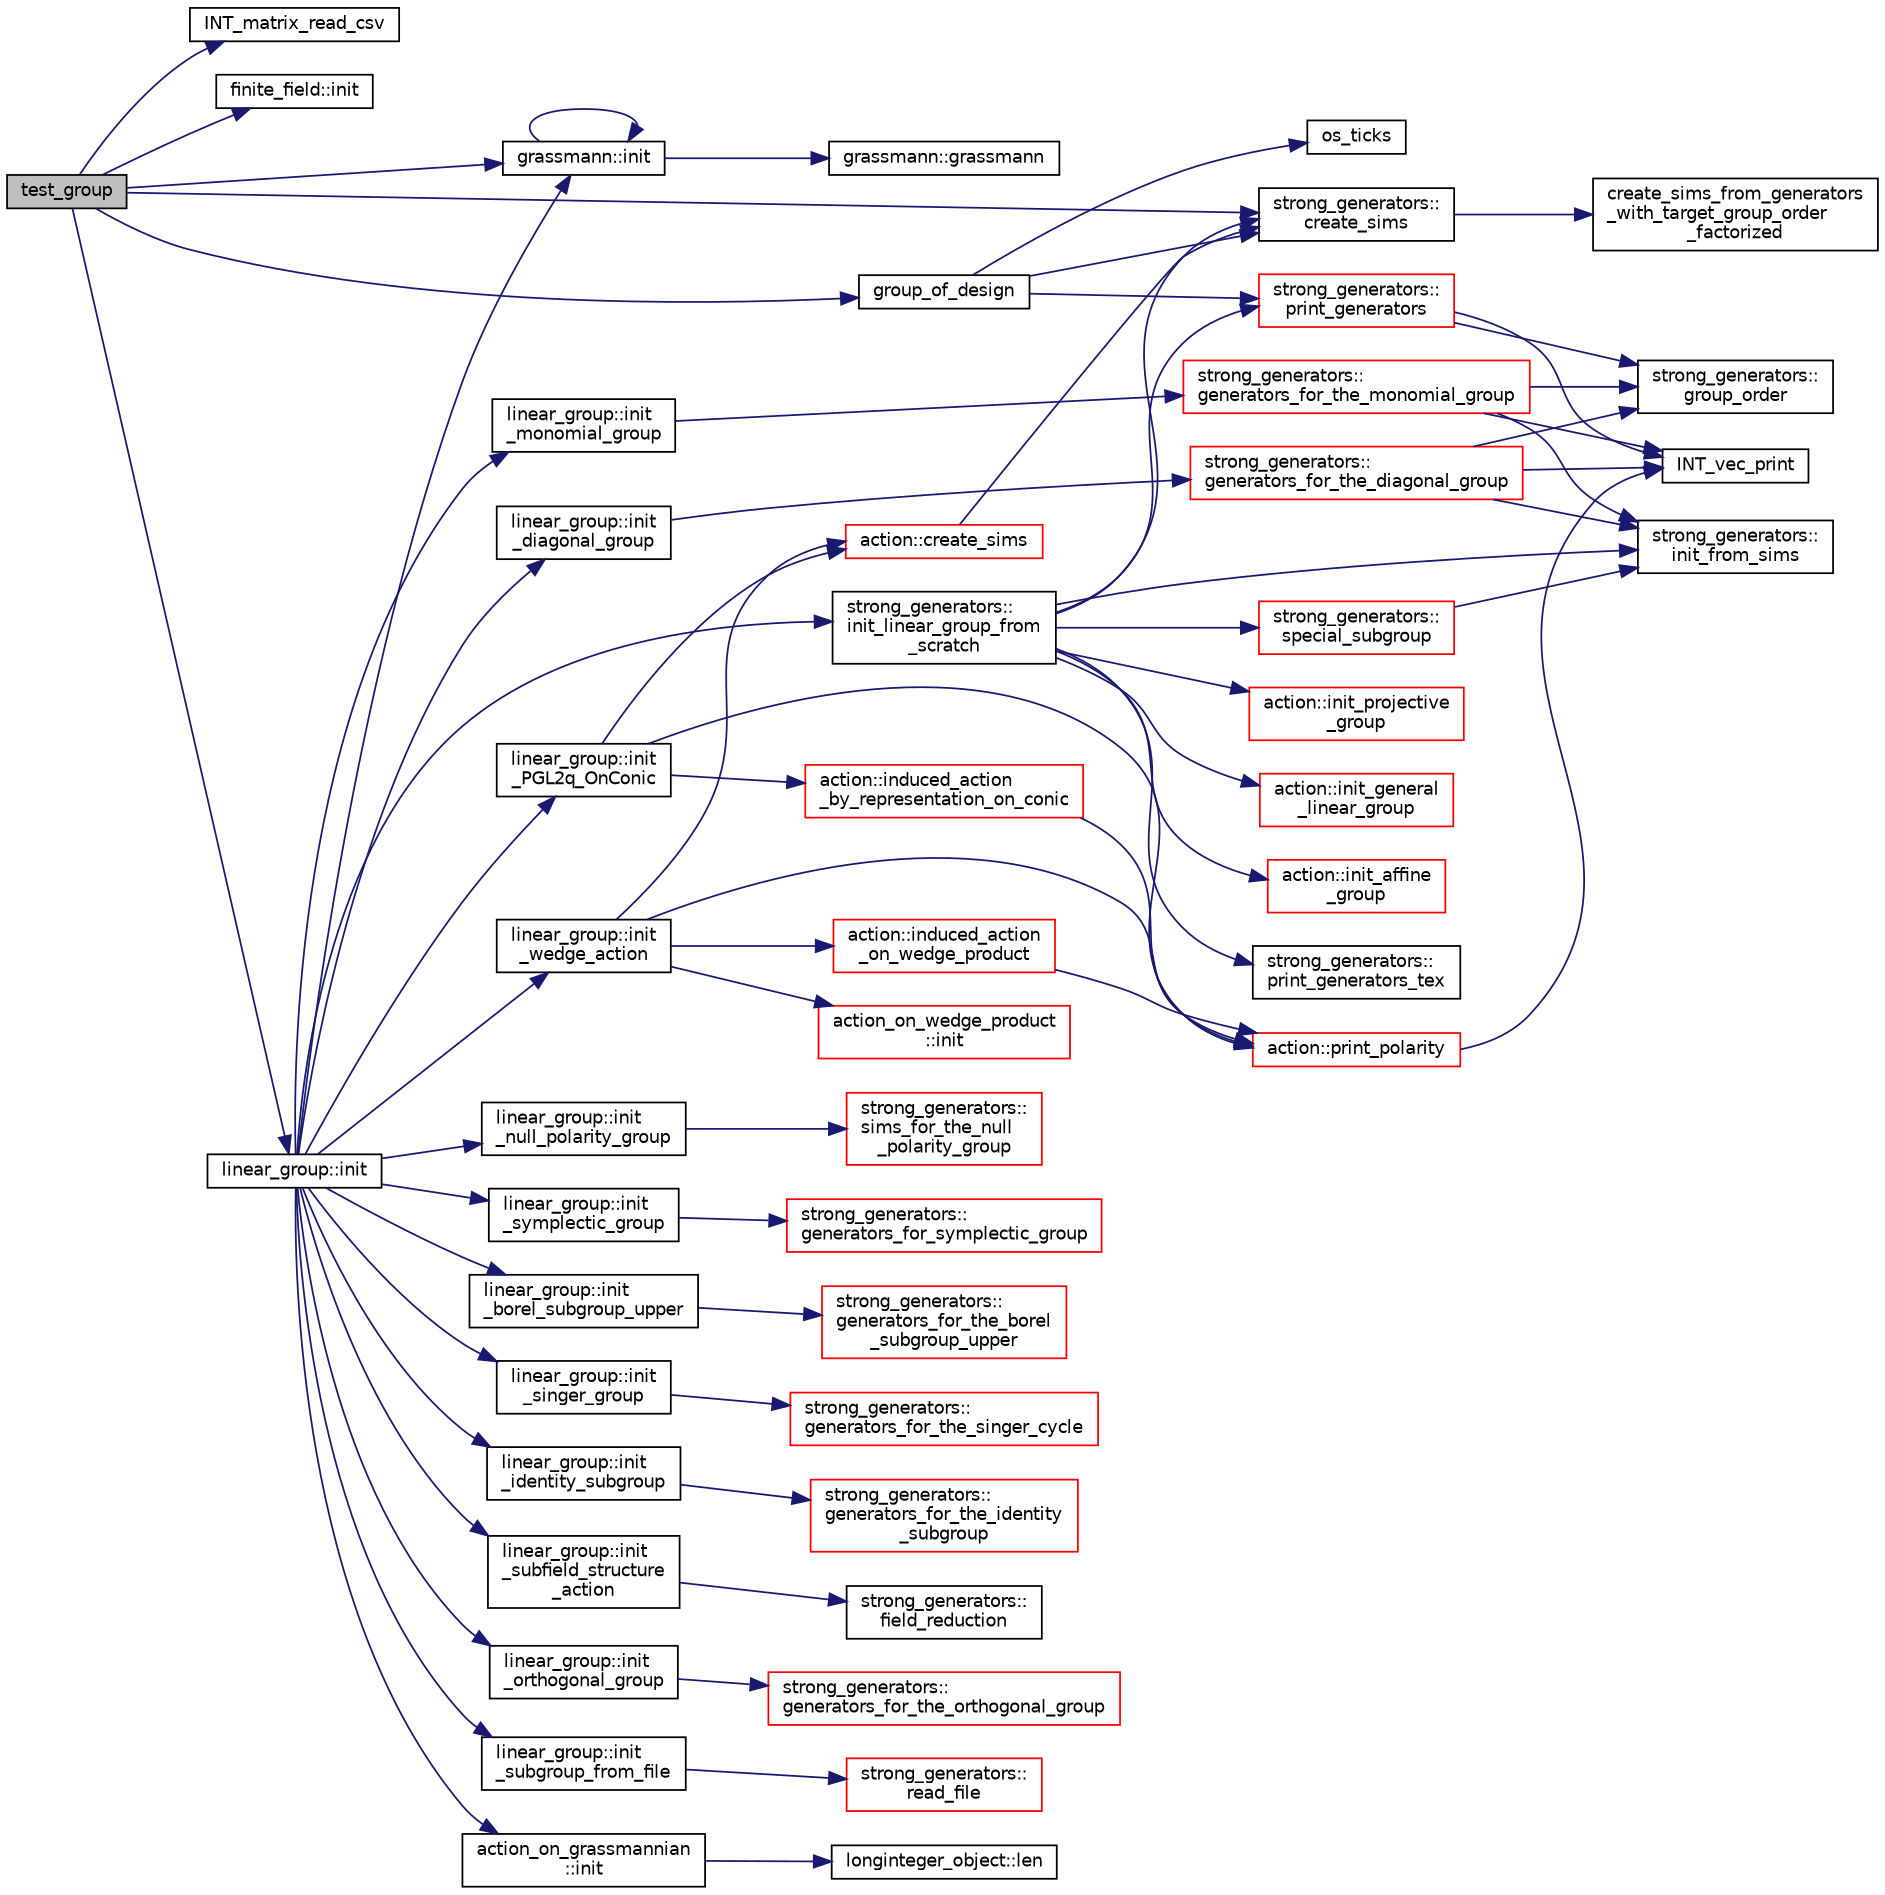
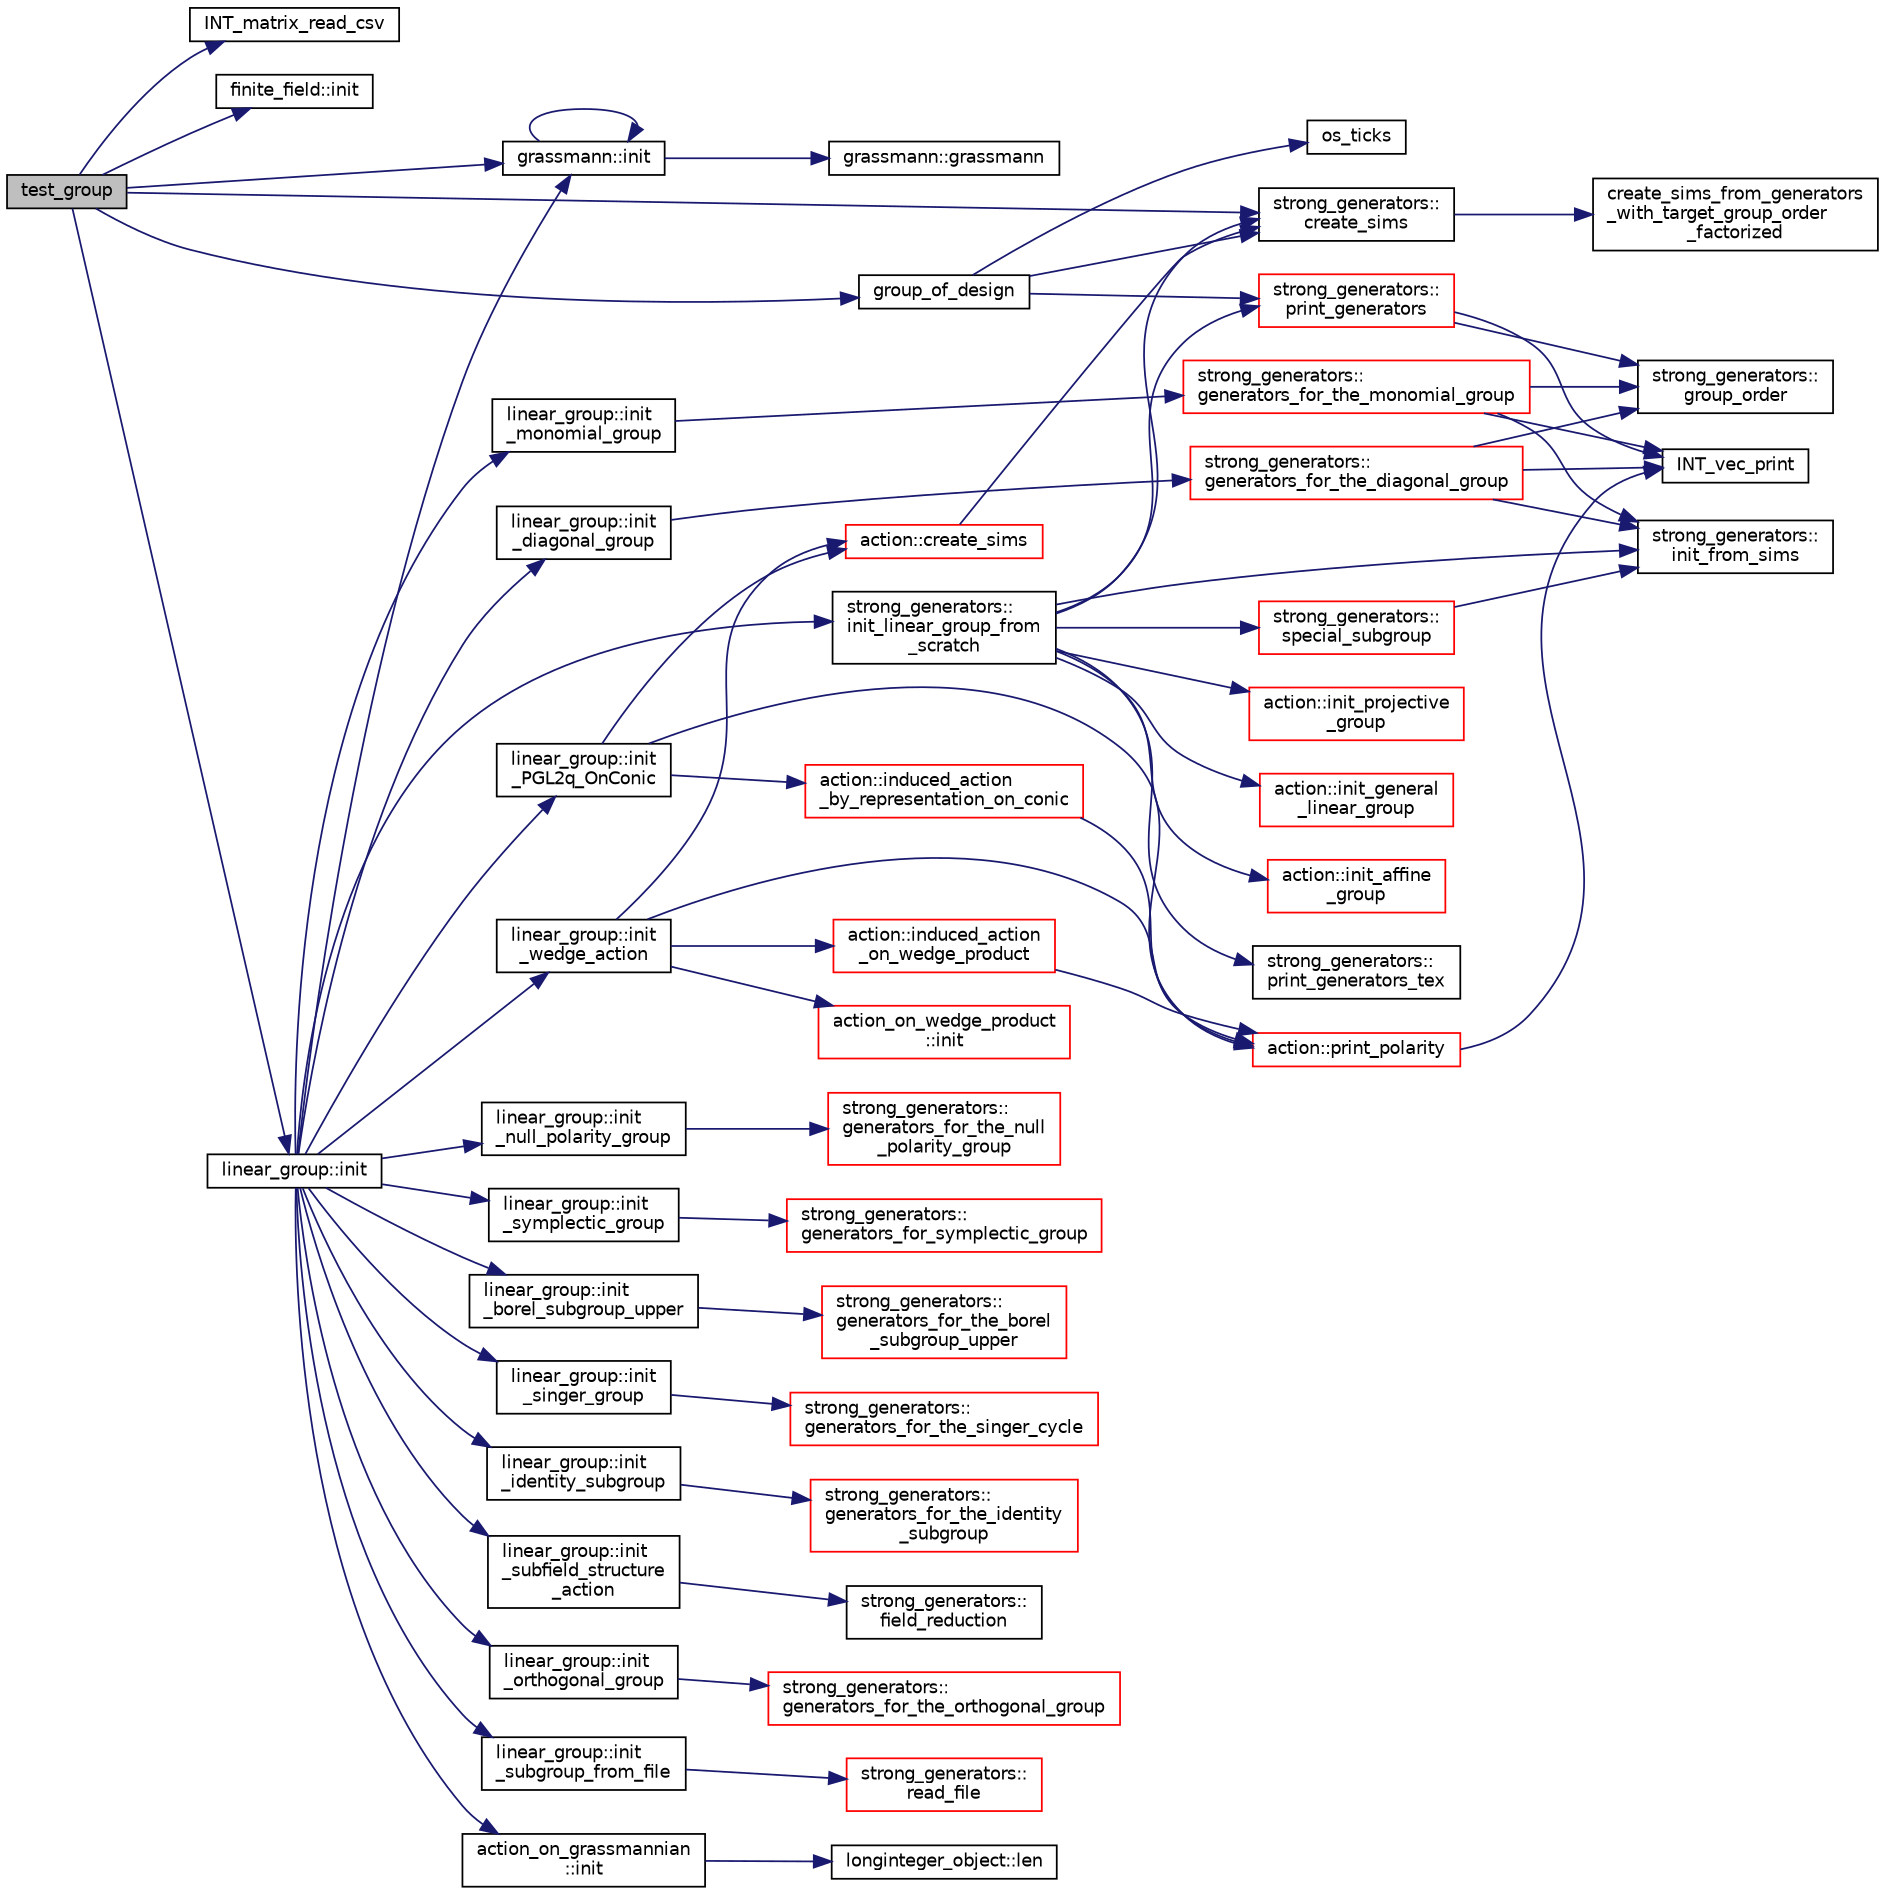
node "strong_generators:: sims_for_the_null _polarity_group": label "strong_generators:: sims_for_the_null _polarity_group" -> "strong_generators:: generators_for_the_null _polarity_group"
